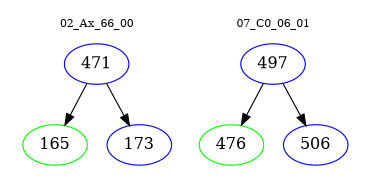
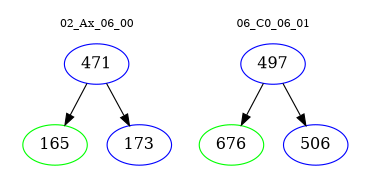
cluster "02_Ax_66_00": label "02_Ax_66_00" -> "02_Ax_06_00"
cluster "07_C0_06_01": label "07_C0_06_01" -> "06_C0_06_01"
node "476": label "476" -> "676"
